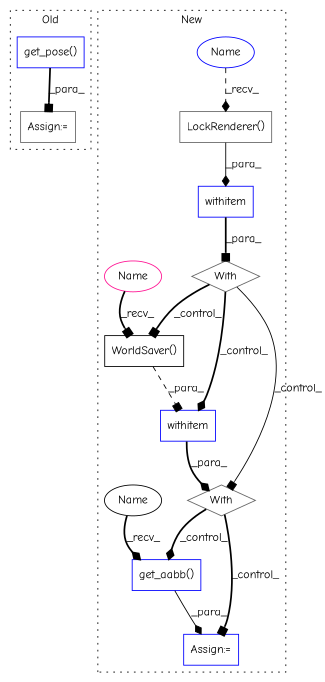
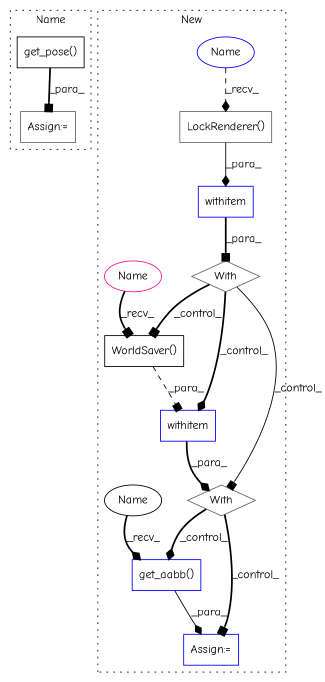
cluster "Old": label "Old" -> "Name"
node "get_pose()": color blue -> black
